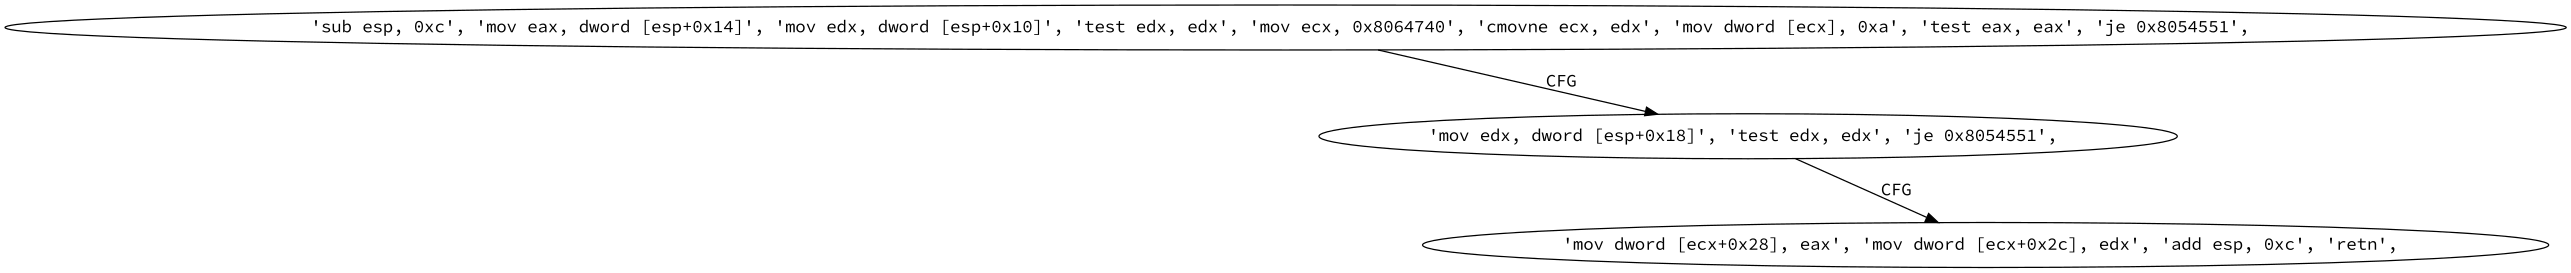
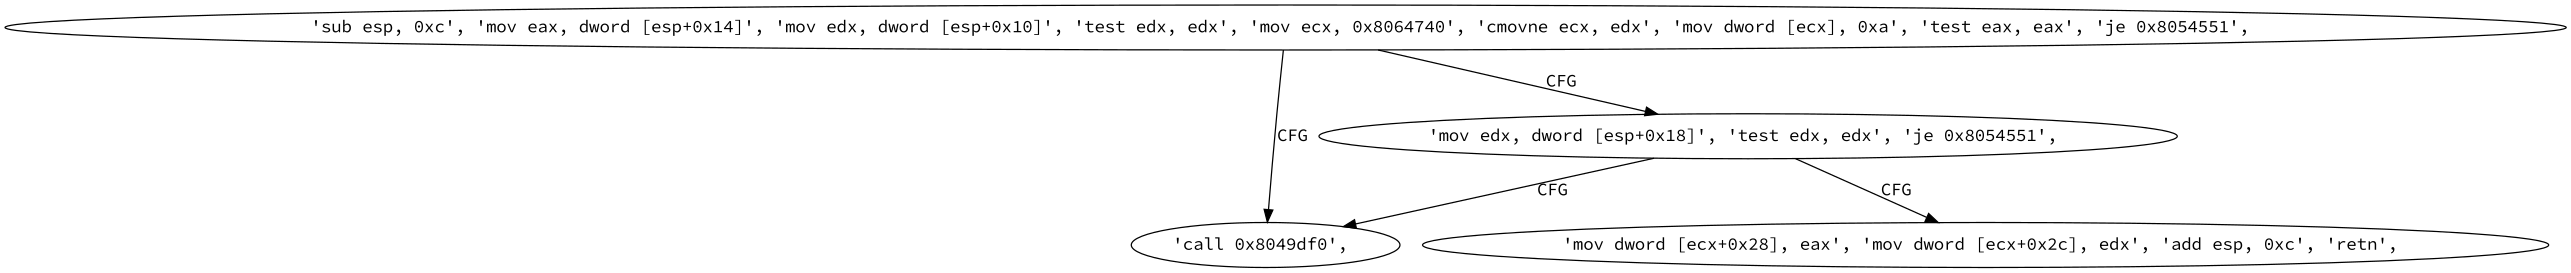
node "'call 0x8049df0',": added
